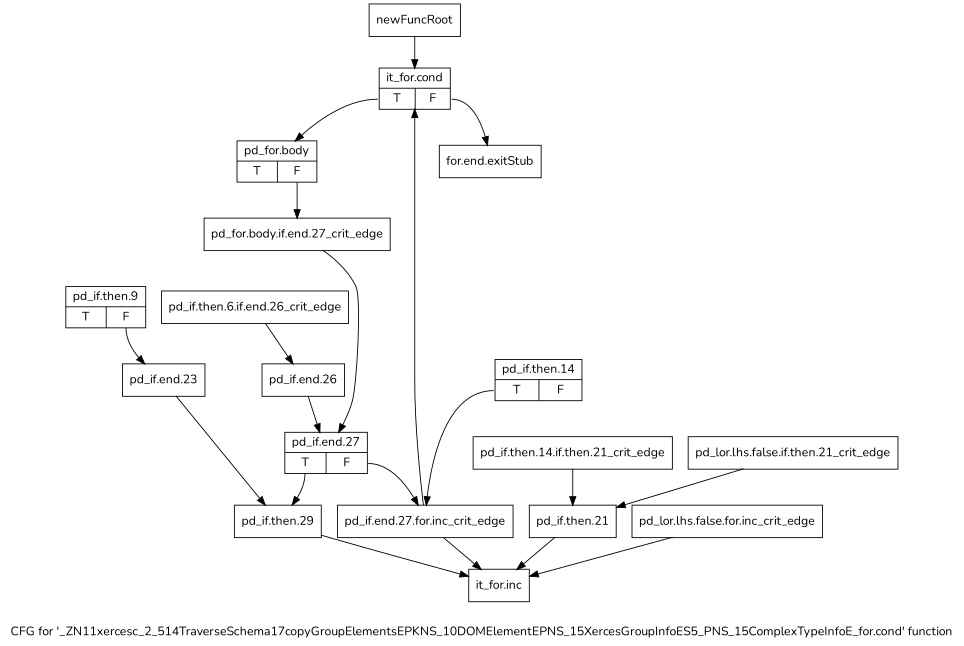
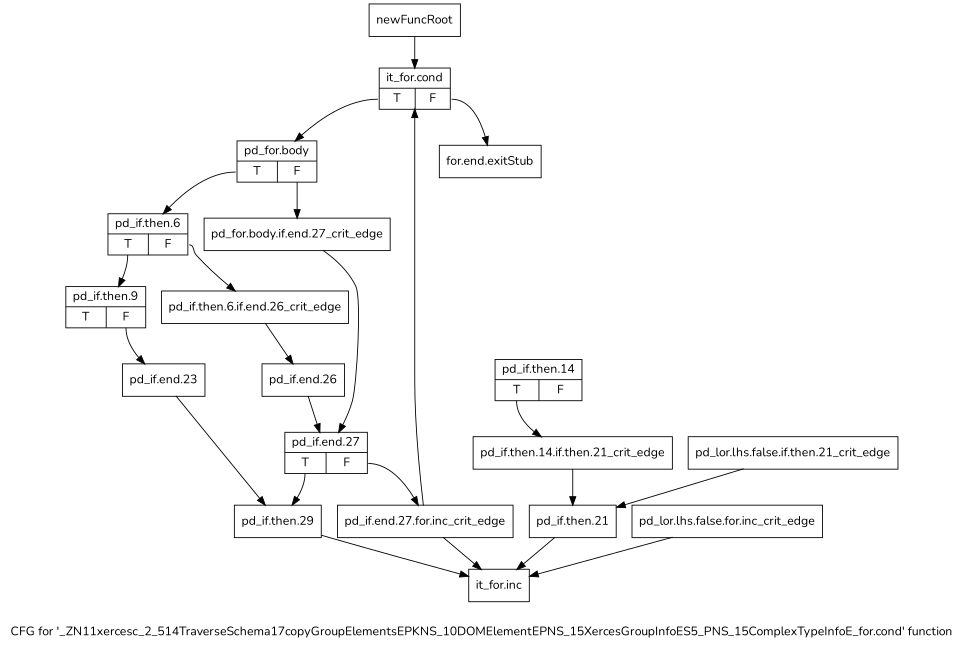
node "pd_if.then.6": added
edge "pd_if.then.14" -> "pd_if.end.27.for.inc_crit_edge": now "pd_if.then.14" -> "pd_if.then.14.if.then.21_crit_edge"
